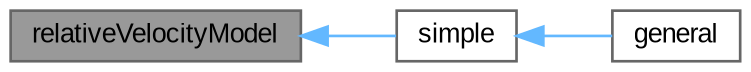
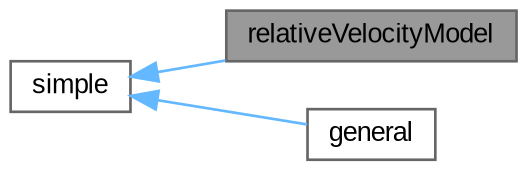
edge "simple" -> "relativeVelocityModel": reversed
